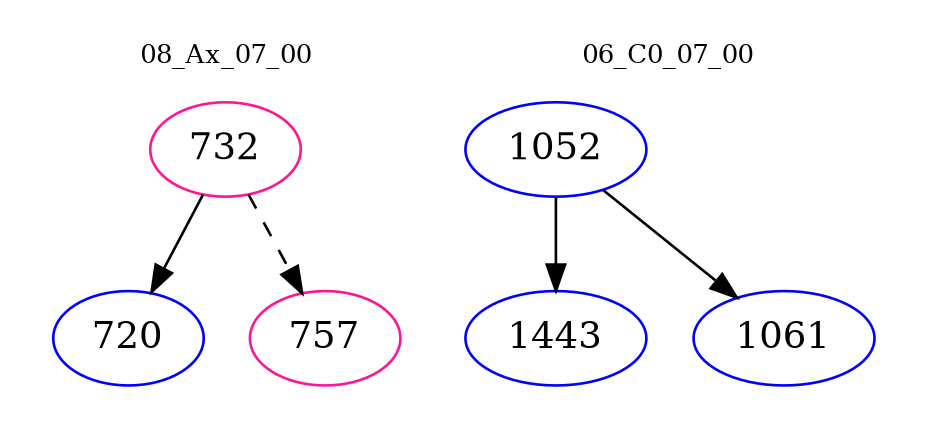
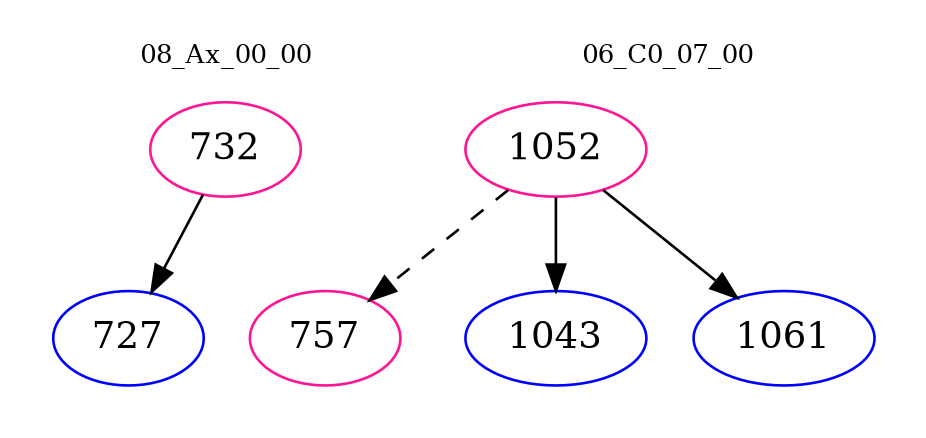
cluster "08_Ax_07_00": label "08_Ax_07_00" -> "08_Ax_00_00"
node "1052": color blue -> deeppink
edge "732" -> "757": now "1052" -> "757"
node "720": label "720" -> "727"
node "1443": label "1443" -> "1043"
